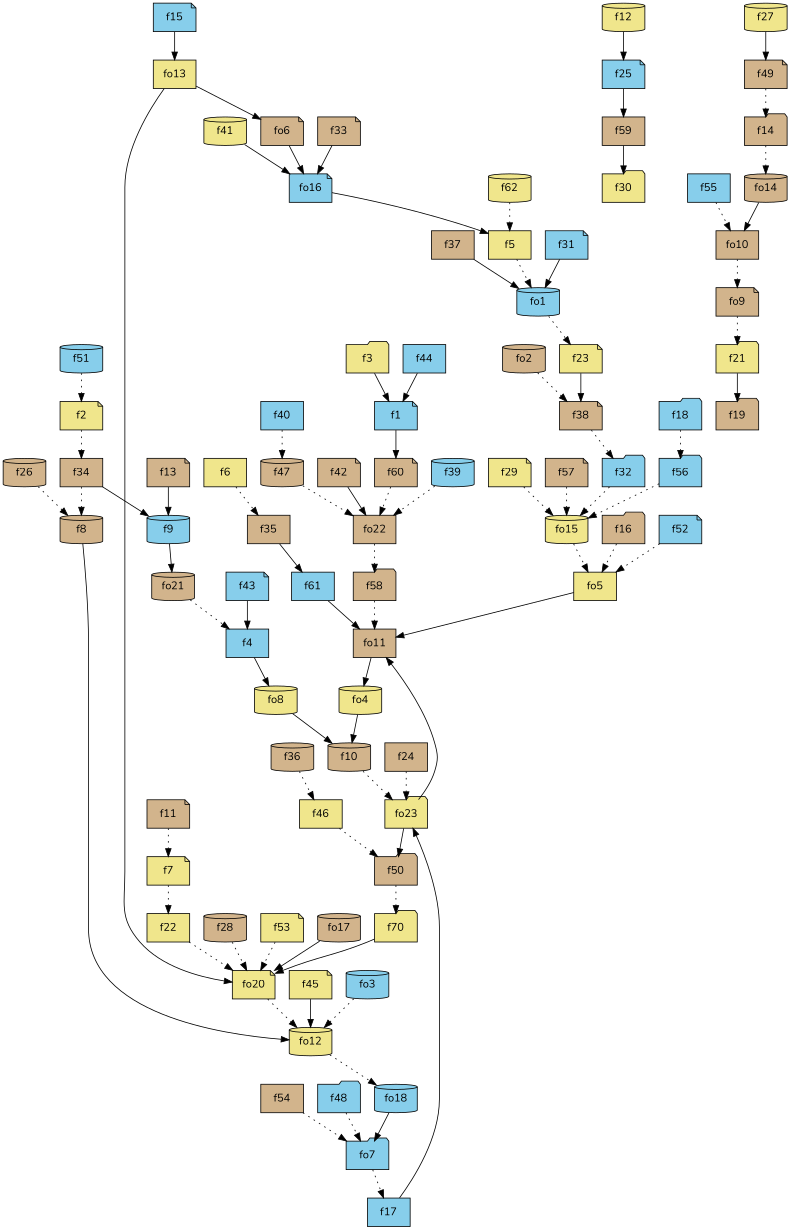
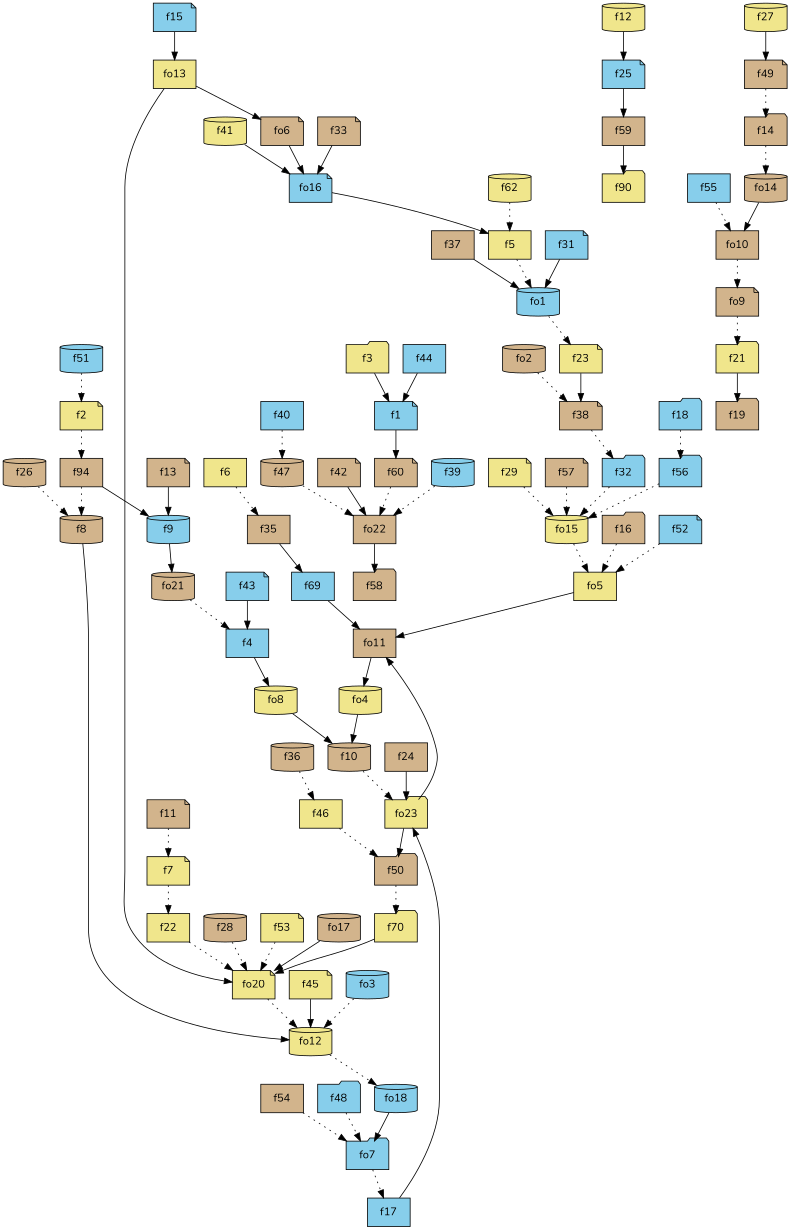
node "f30": label "f30" -> "f90"
node "f34": label "f34" -> "f94"
edge "fo22" -> "f58": style dotted -> solid
node "f61": label "f61" -> "f69"
edge "f58" -> "fo11": removed
edge "f24" -> "fo23": style dotted -> solid
